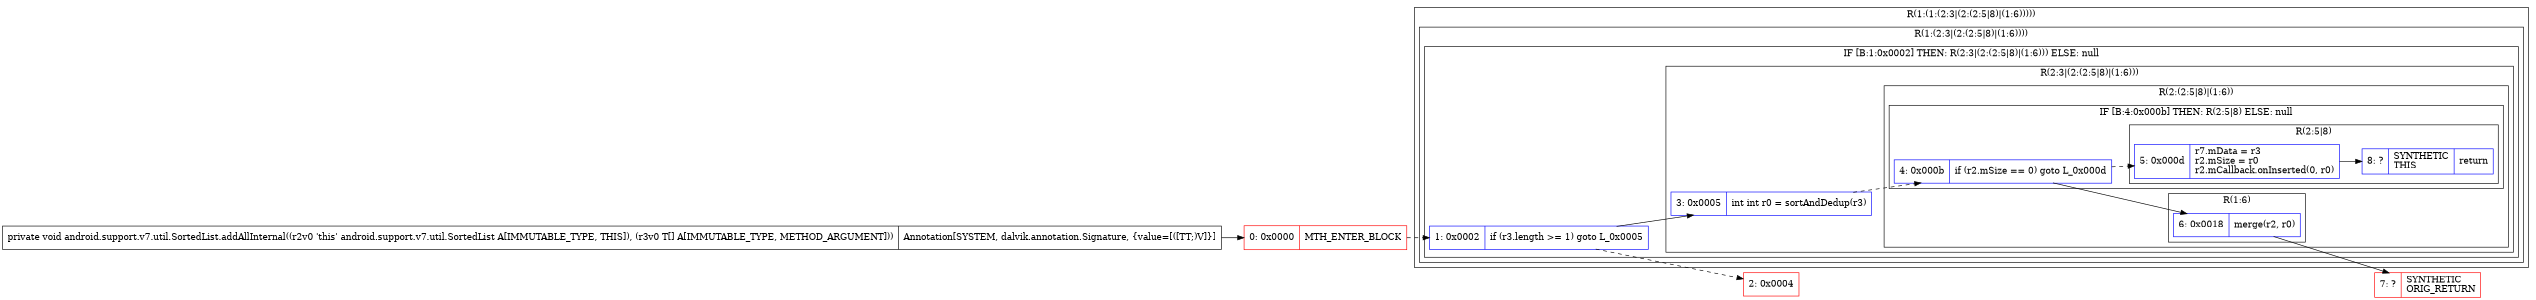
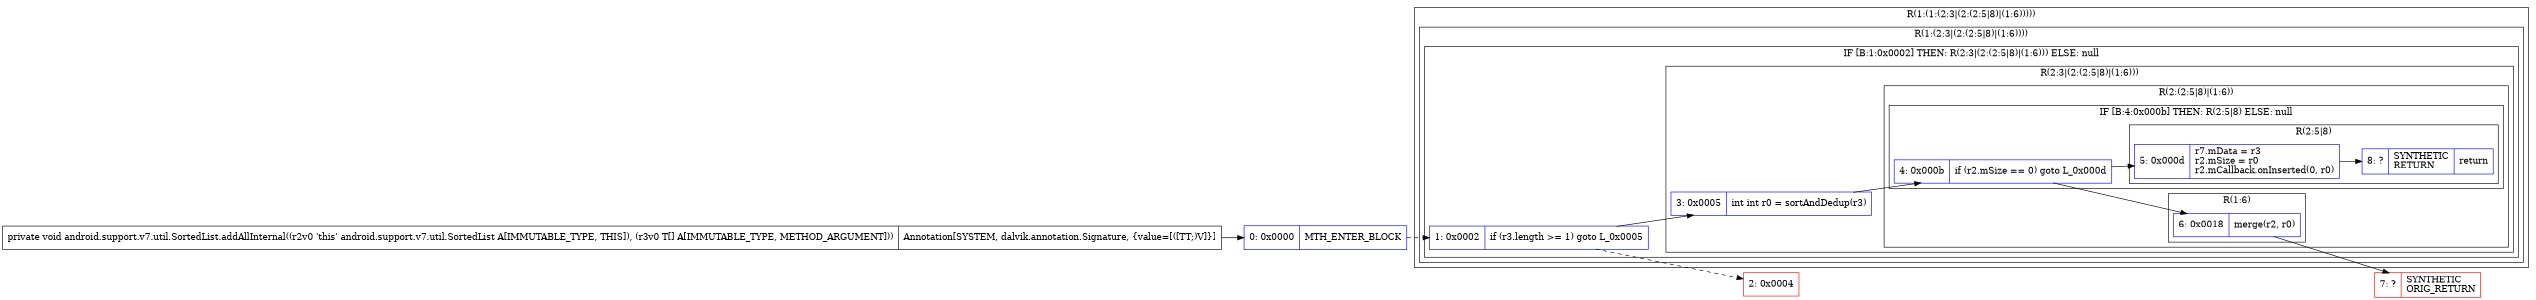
edge "4: 0x000b" -> "5: 0x000d": style dashed -> solid
node "8: ?": text "THIS" -> "RETURN"
edge "3: 0x0005" -> "4: 0x000b": style dashed -> solid
node "0: 0x0000": color red -> blue
